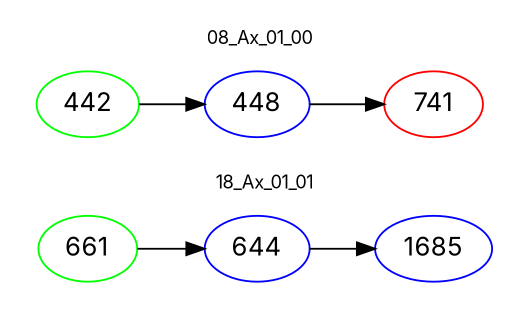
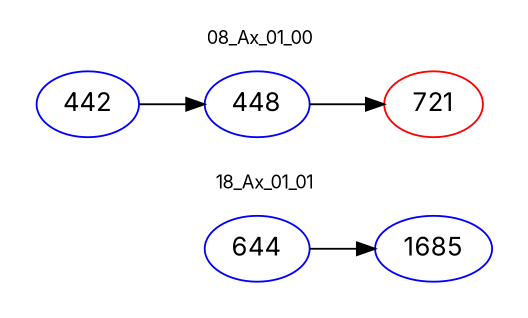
node "442": color green -> blue
node "741": label "741" -> "721"
node "661": removed
